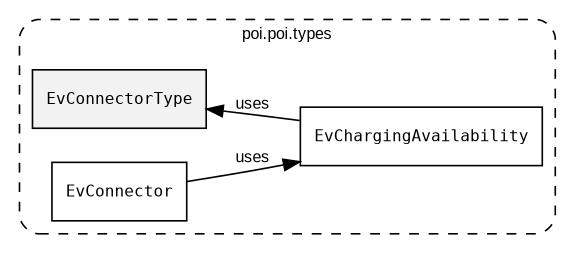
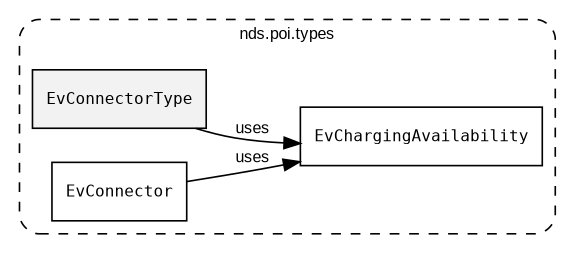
cluster "poi.poi.types": label "poi.poi.types" -> "nds.poi.types"
edge "EvChargingAvailability" -> "EvConnectorType": reversed
